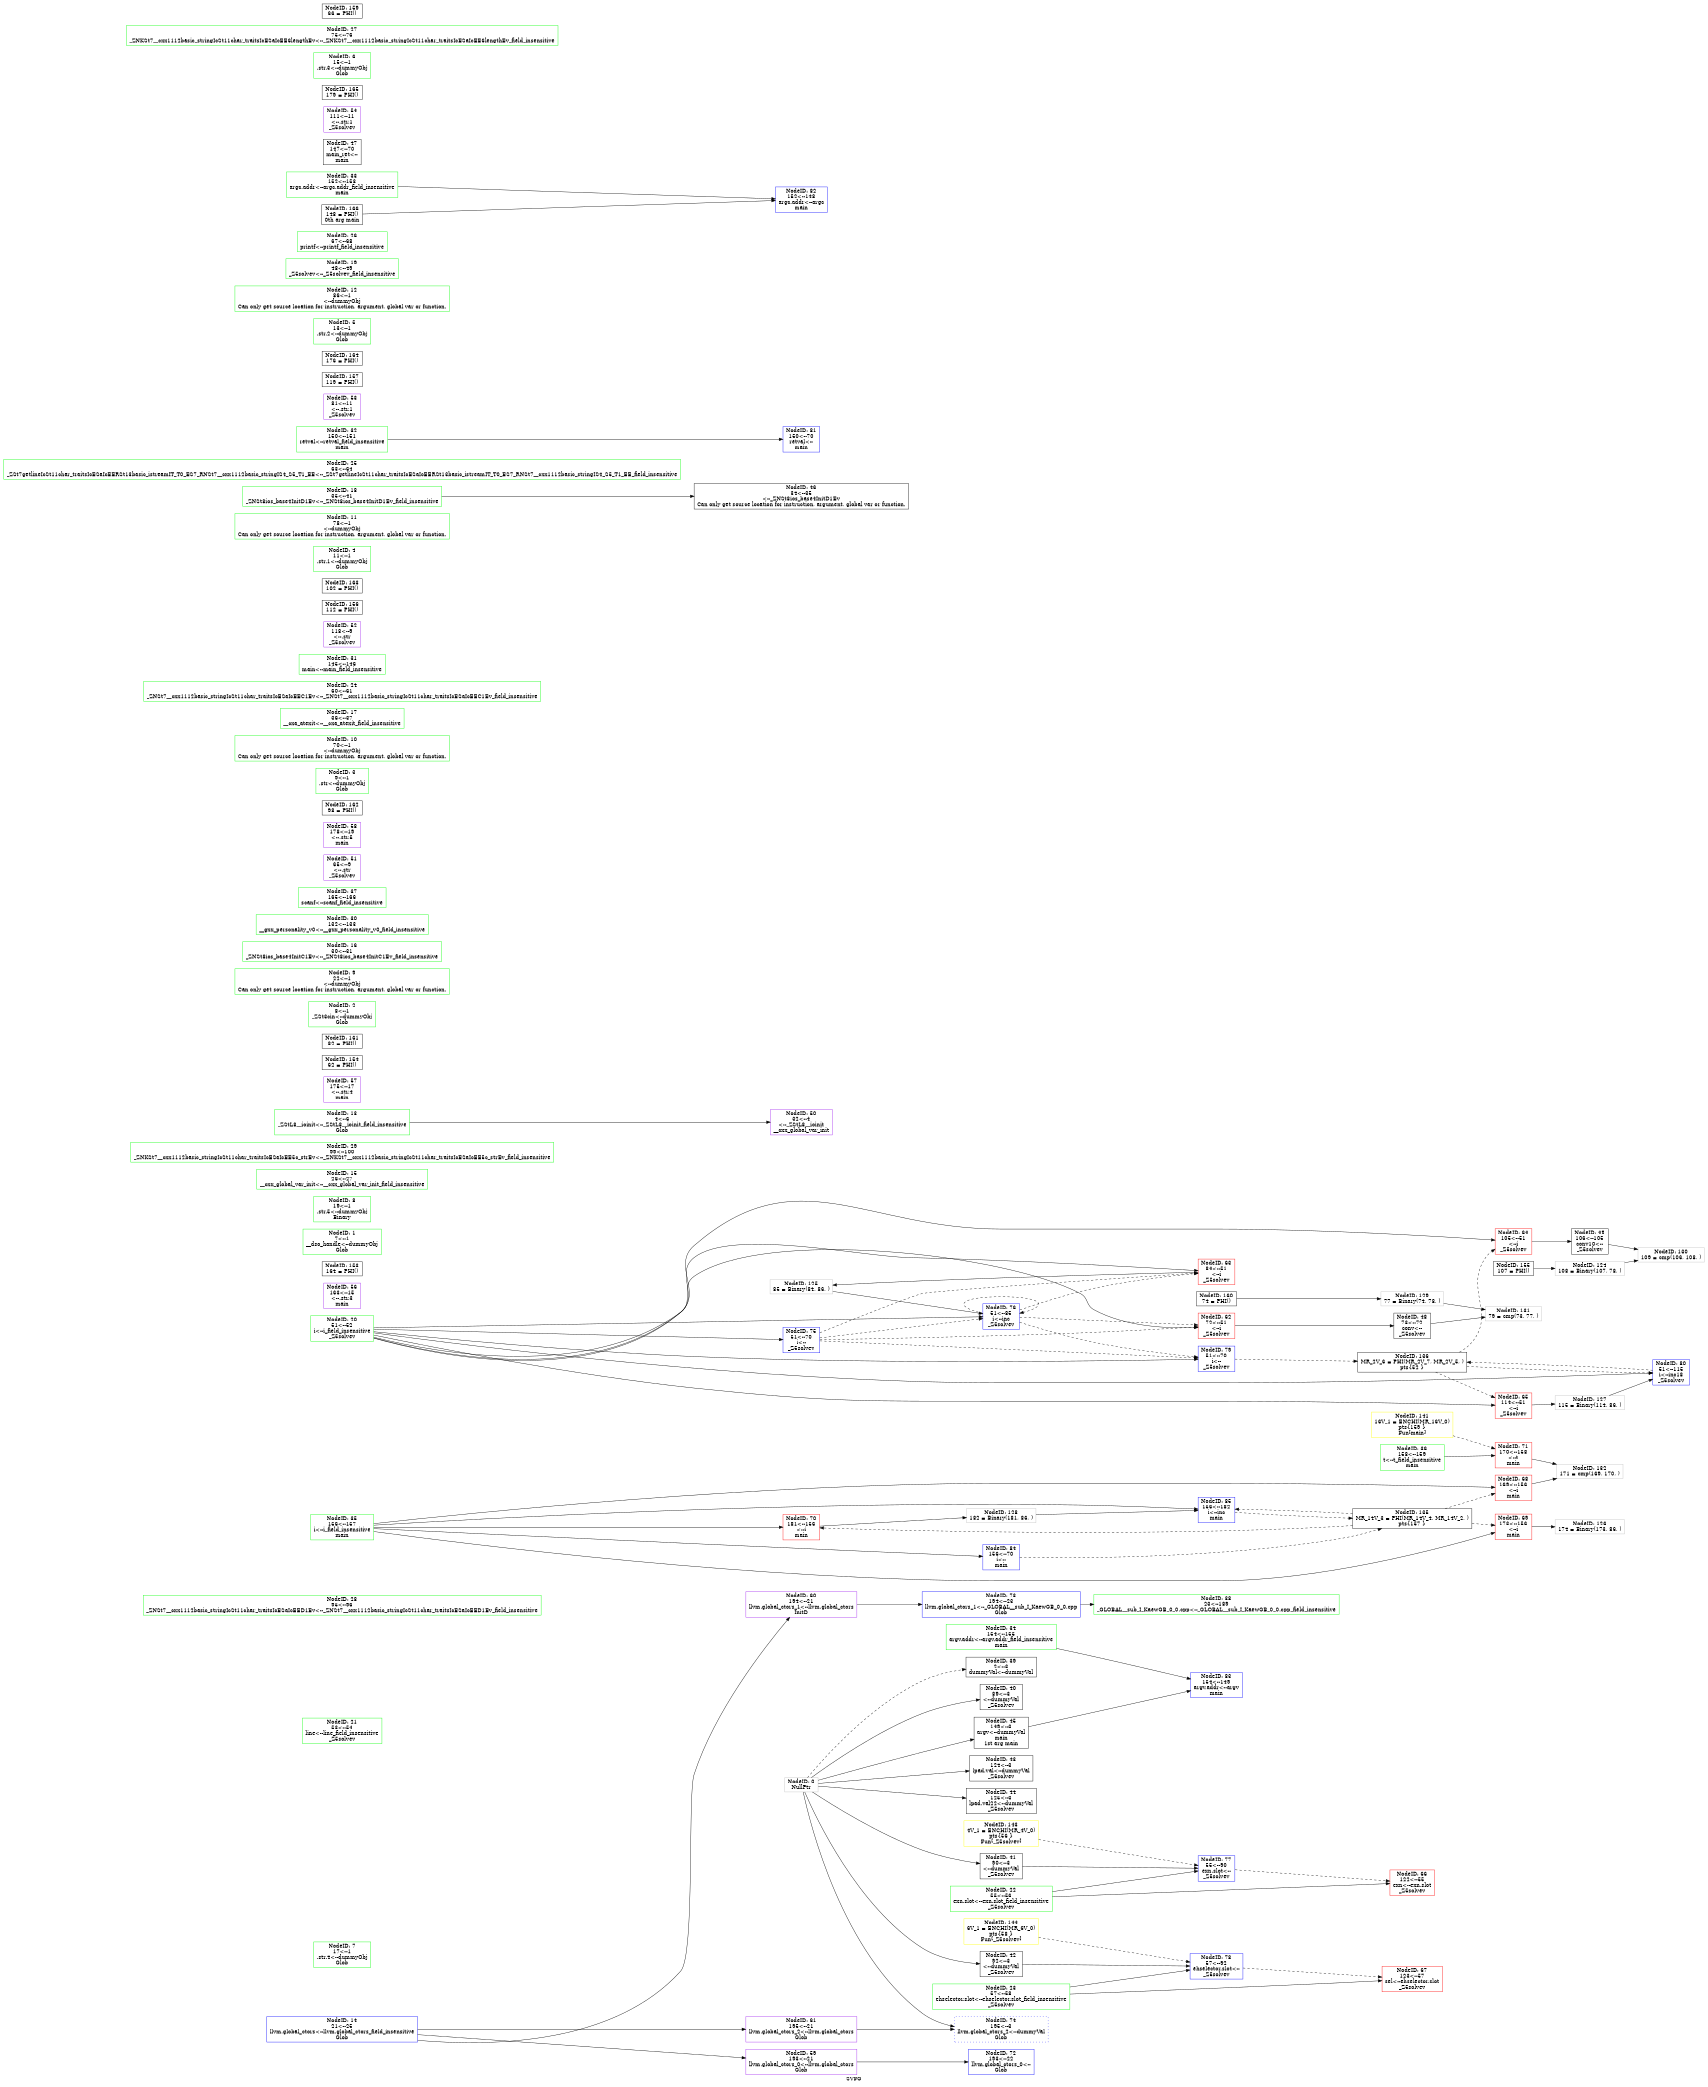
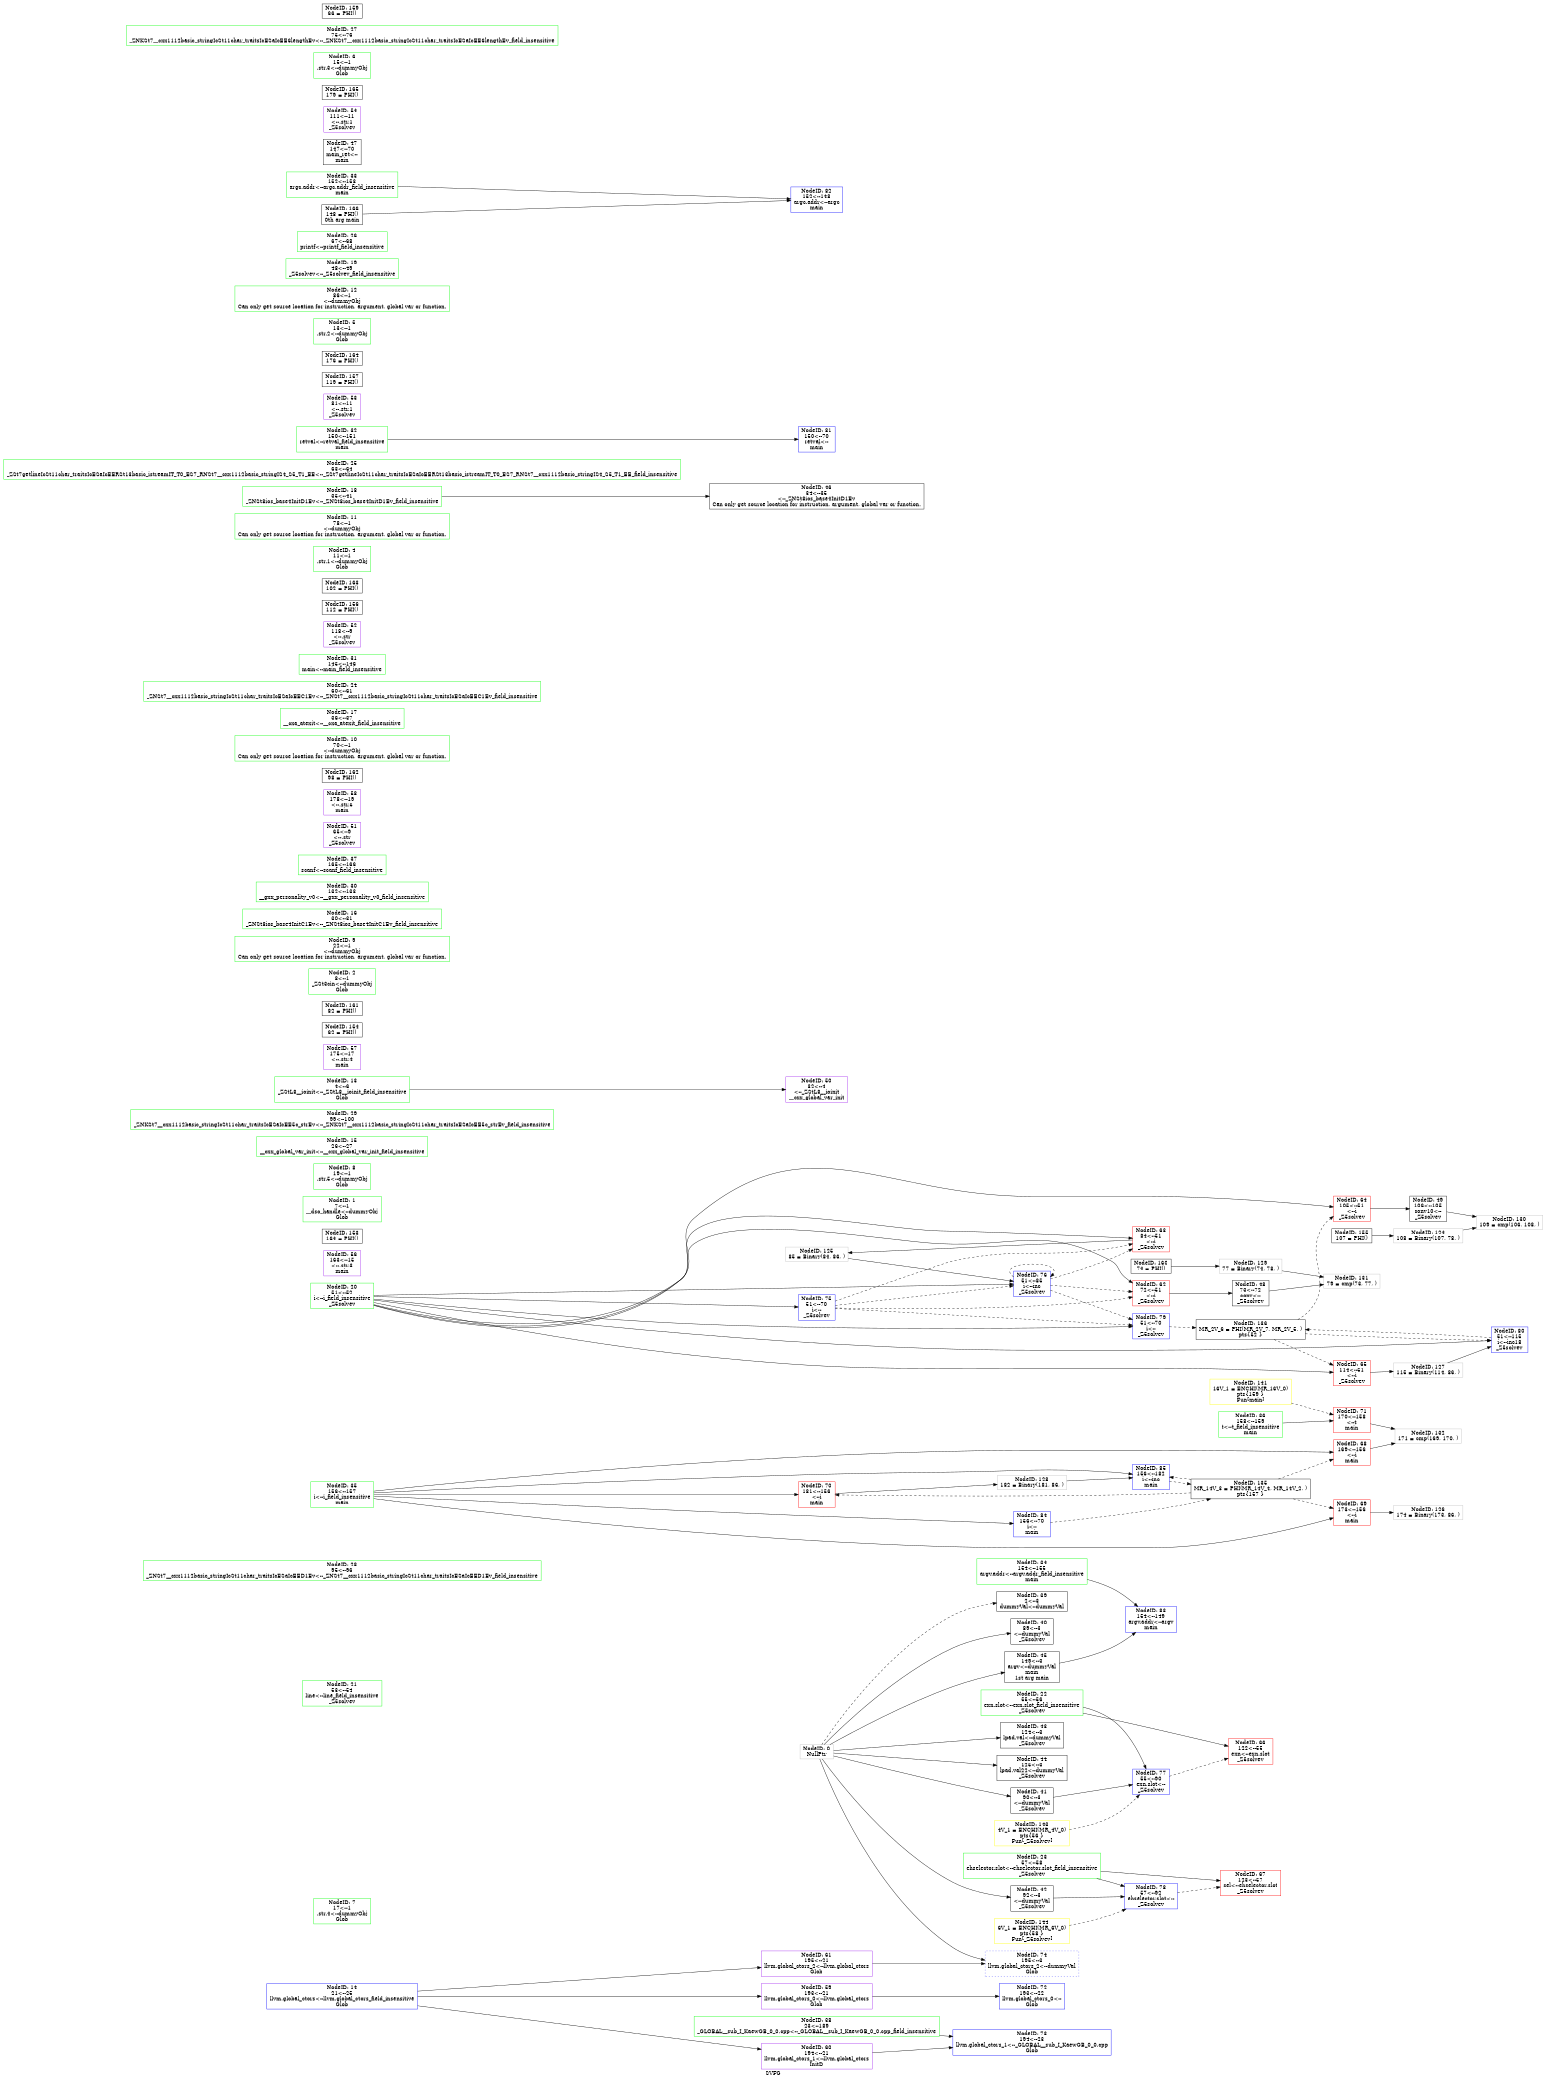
node "NodeID: 3": removed
node "NodeID: 8": text "Binary" -> "Glob"
edge "NodeID: 73" -> "NodeID: 38": reversed
